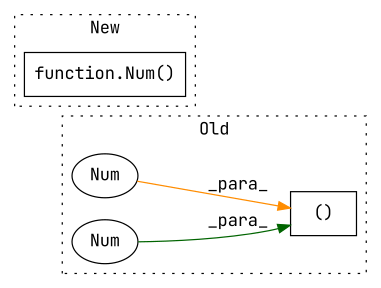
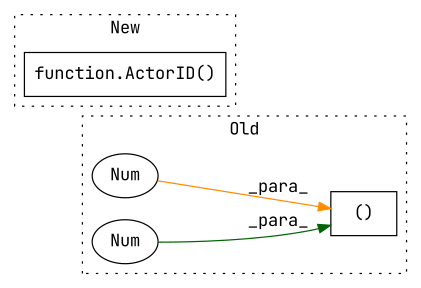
node "function.Num()": label "function.Num()" -> "function.ActorID()"
